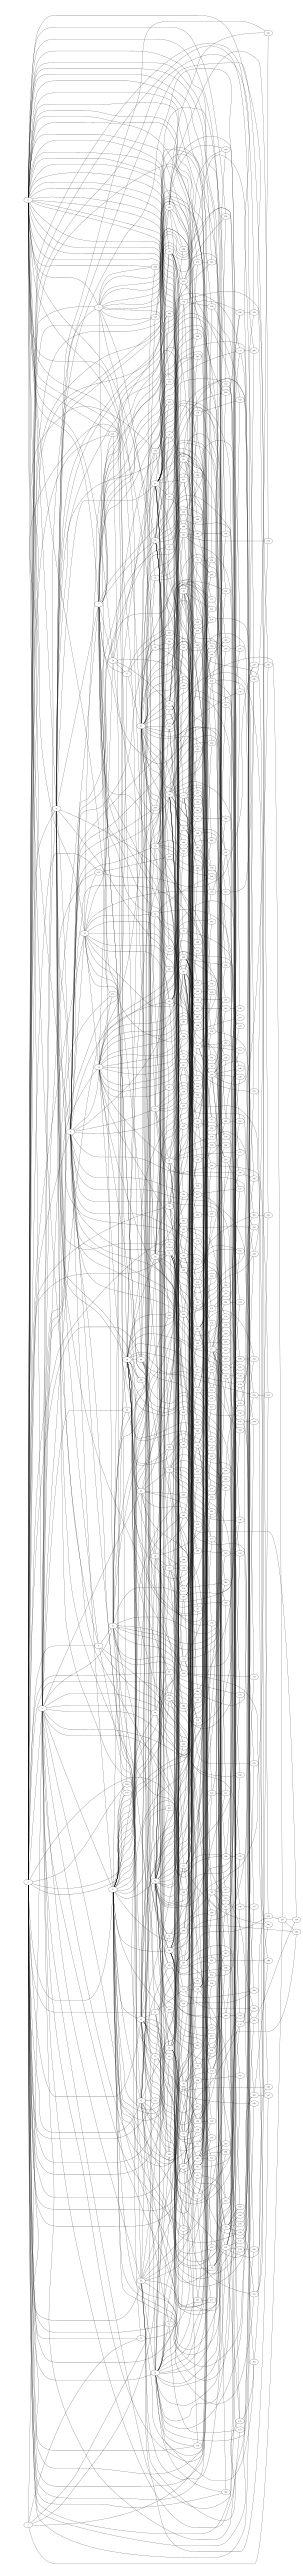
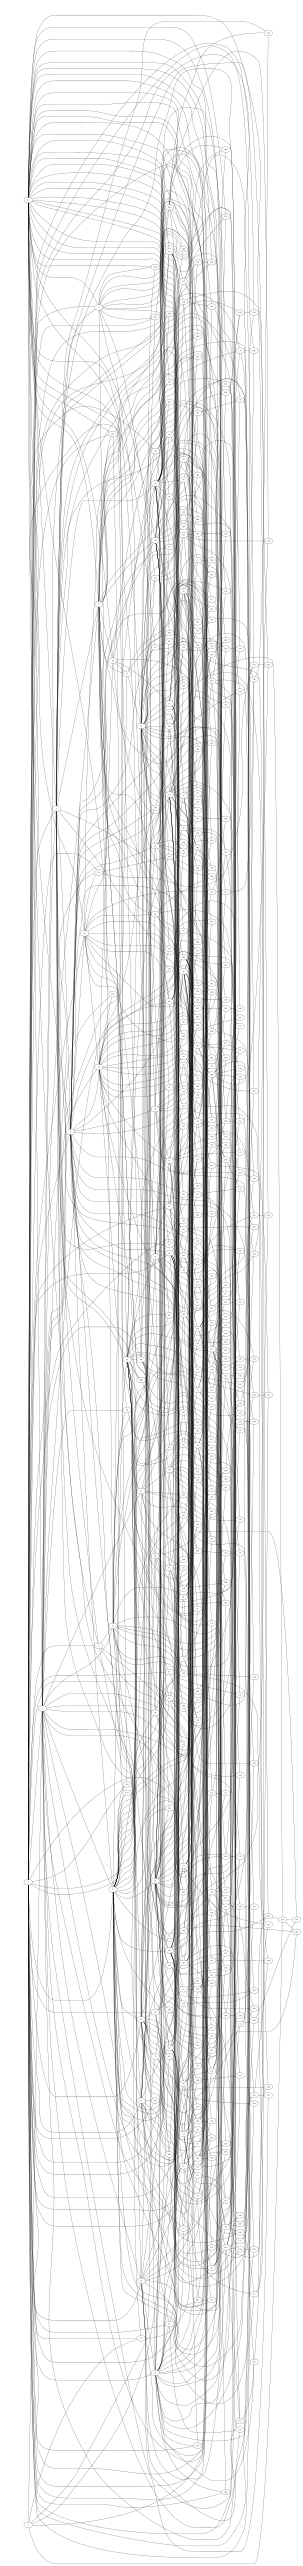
edge "370" -- "297": removed
node "312": removed
